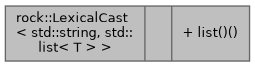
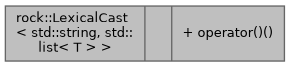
node "rock::LexicalCast": text "+ list()()" -> "+ operator()()"
